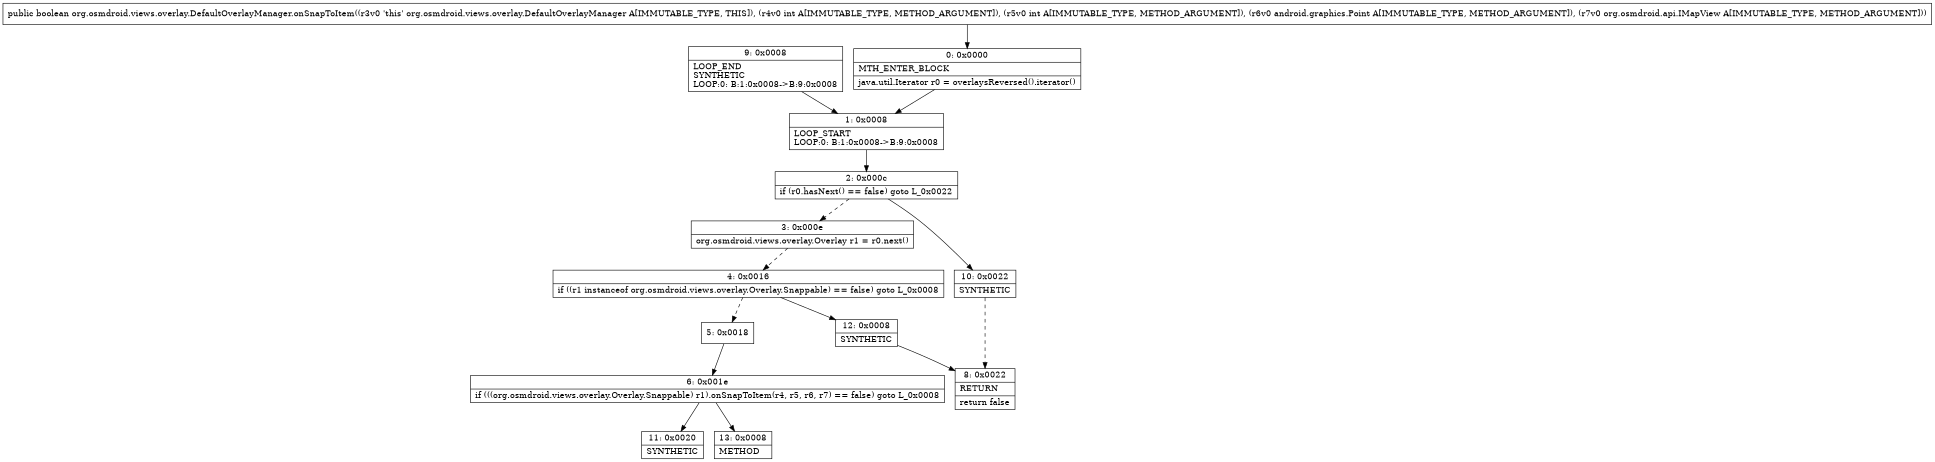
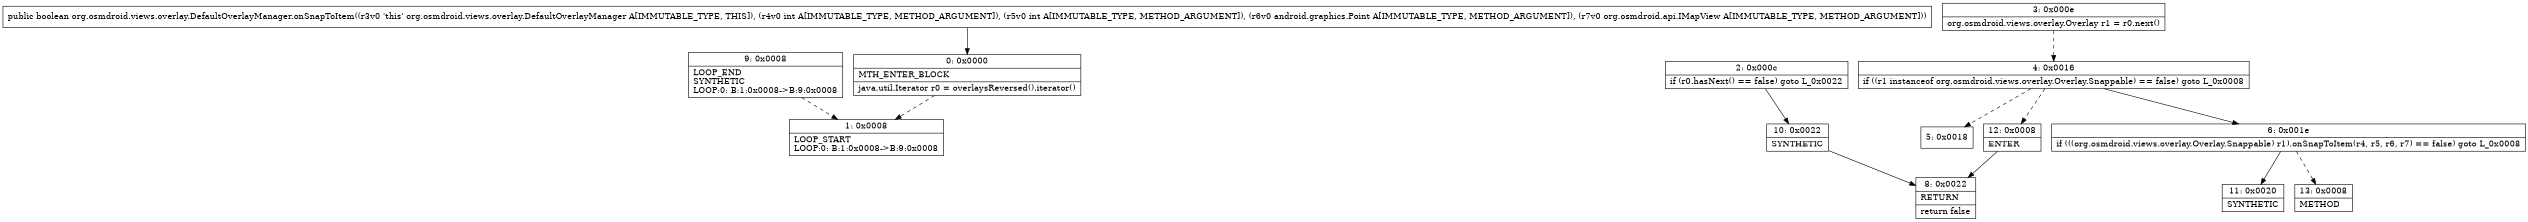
edge "0: 0x0000" -> "1: 0x0008": style solid -> dashed
edge "9: 0x0008" -> "1: 0x0008": style solid -> dashed
edge "1: 0x0008" -> "2: 0x000c": removed
edge "2: 0x000c" -> "3: 0x000e": removed
edge "4: 0x0016" -> "12: 0x0008": style solid -> dashed
edge "10: 0x0022" -> "8: 0x0022": style dashed -> solid
node "12: 0x0008": text "SYNTHETIC" -> "ENTER"
edge "5: 0x0018" -> "6: 0x001e": now "4: 0x0016" -> "6: 0x001e"
edge "6: 0x001e" -> "13: 0x0008": style solid -> dashed
